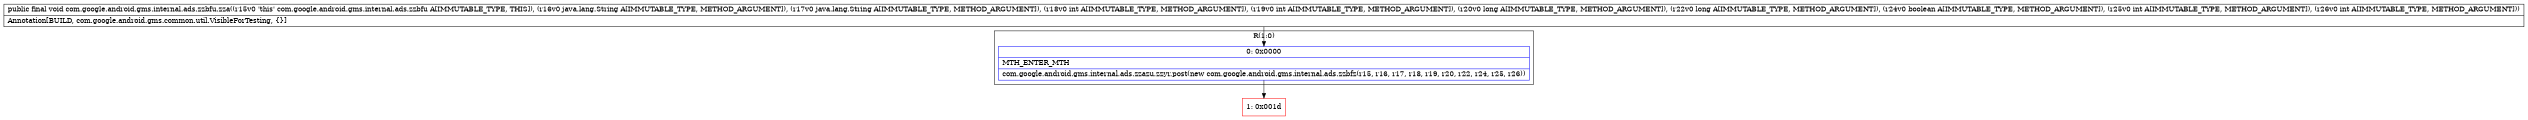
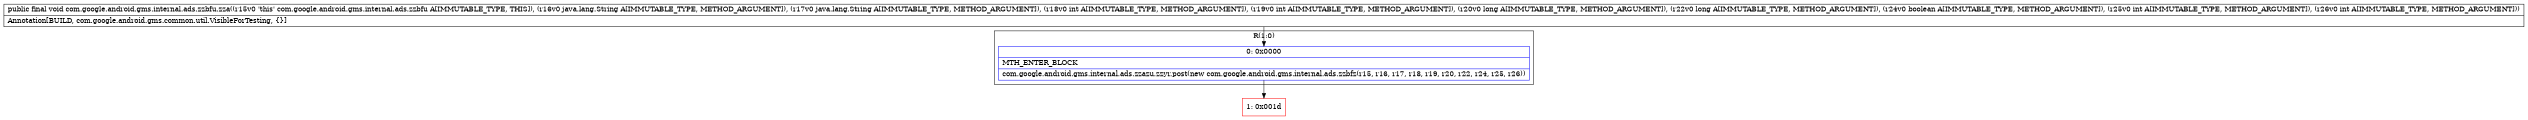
node "0: 0x0000": text "MTH_ENTER_MTH" -> "MTH_ENTER_BLOCK"
